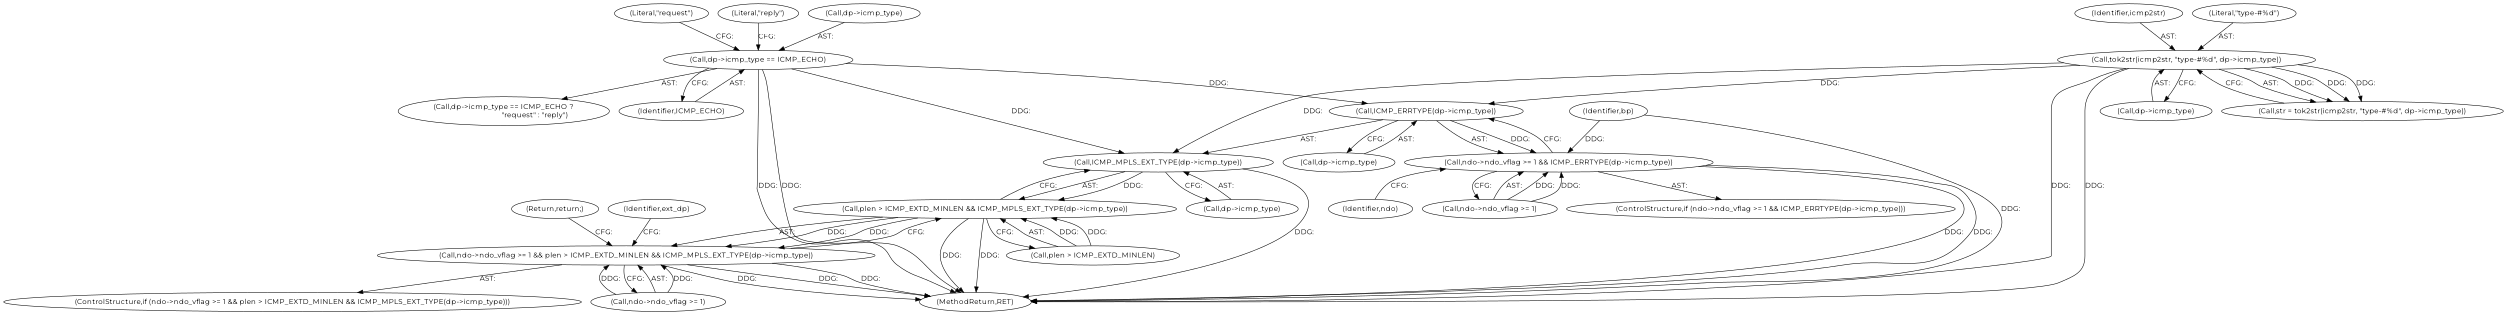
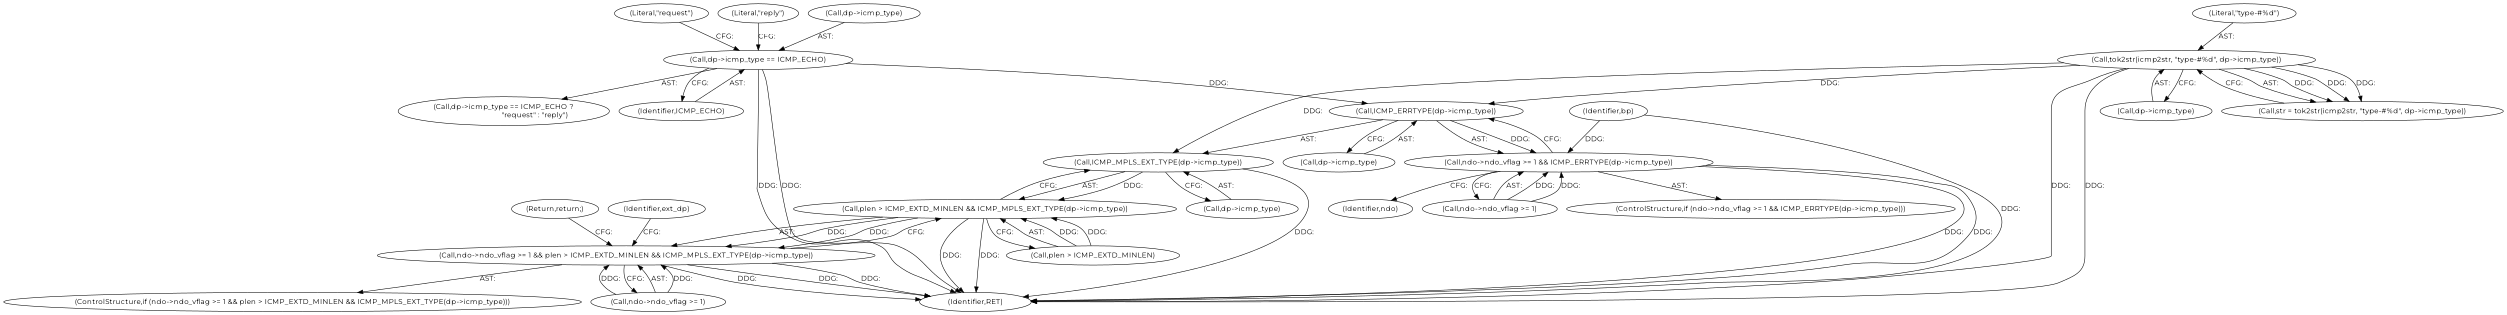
node "(Identifier,icmp2str)": removed
edge "(Call,dp->icmp_type == ICMP_ECHO)" -> "(Call,ICMP_MPLS_EXT_TYPE(dp->icmp_type))": removed, label "DDG:"
edge "(Identifier,ndo)" -> "(Call,ndo->ndo_vflag >= 1 && ICMP_ERRTYPE(dp->icmp_type))": reversed
node "(MethodReturn,RET)": label "(MethodReturn,RET)" -> "(Identifier,RET)"
